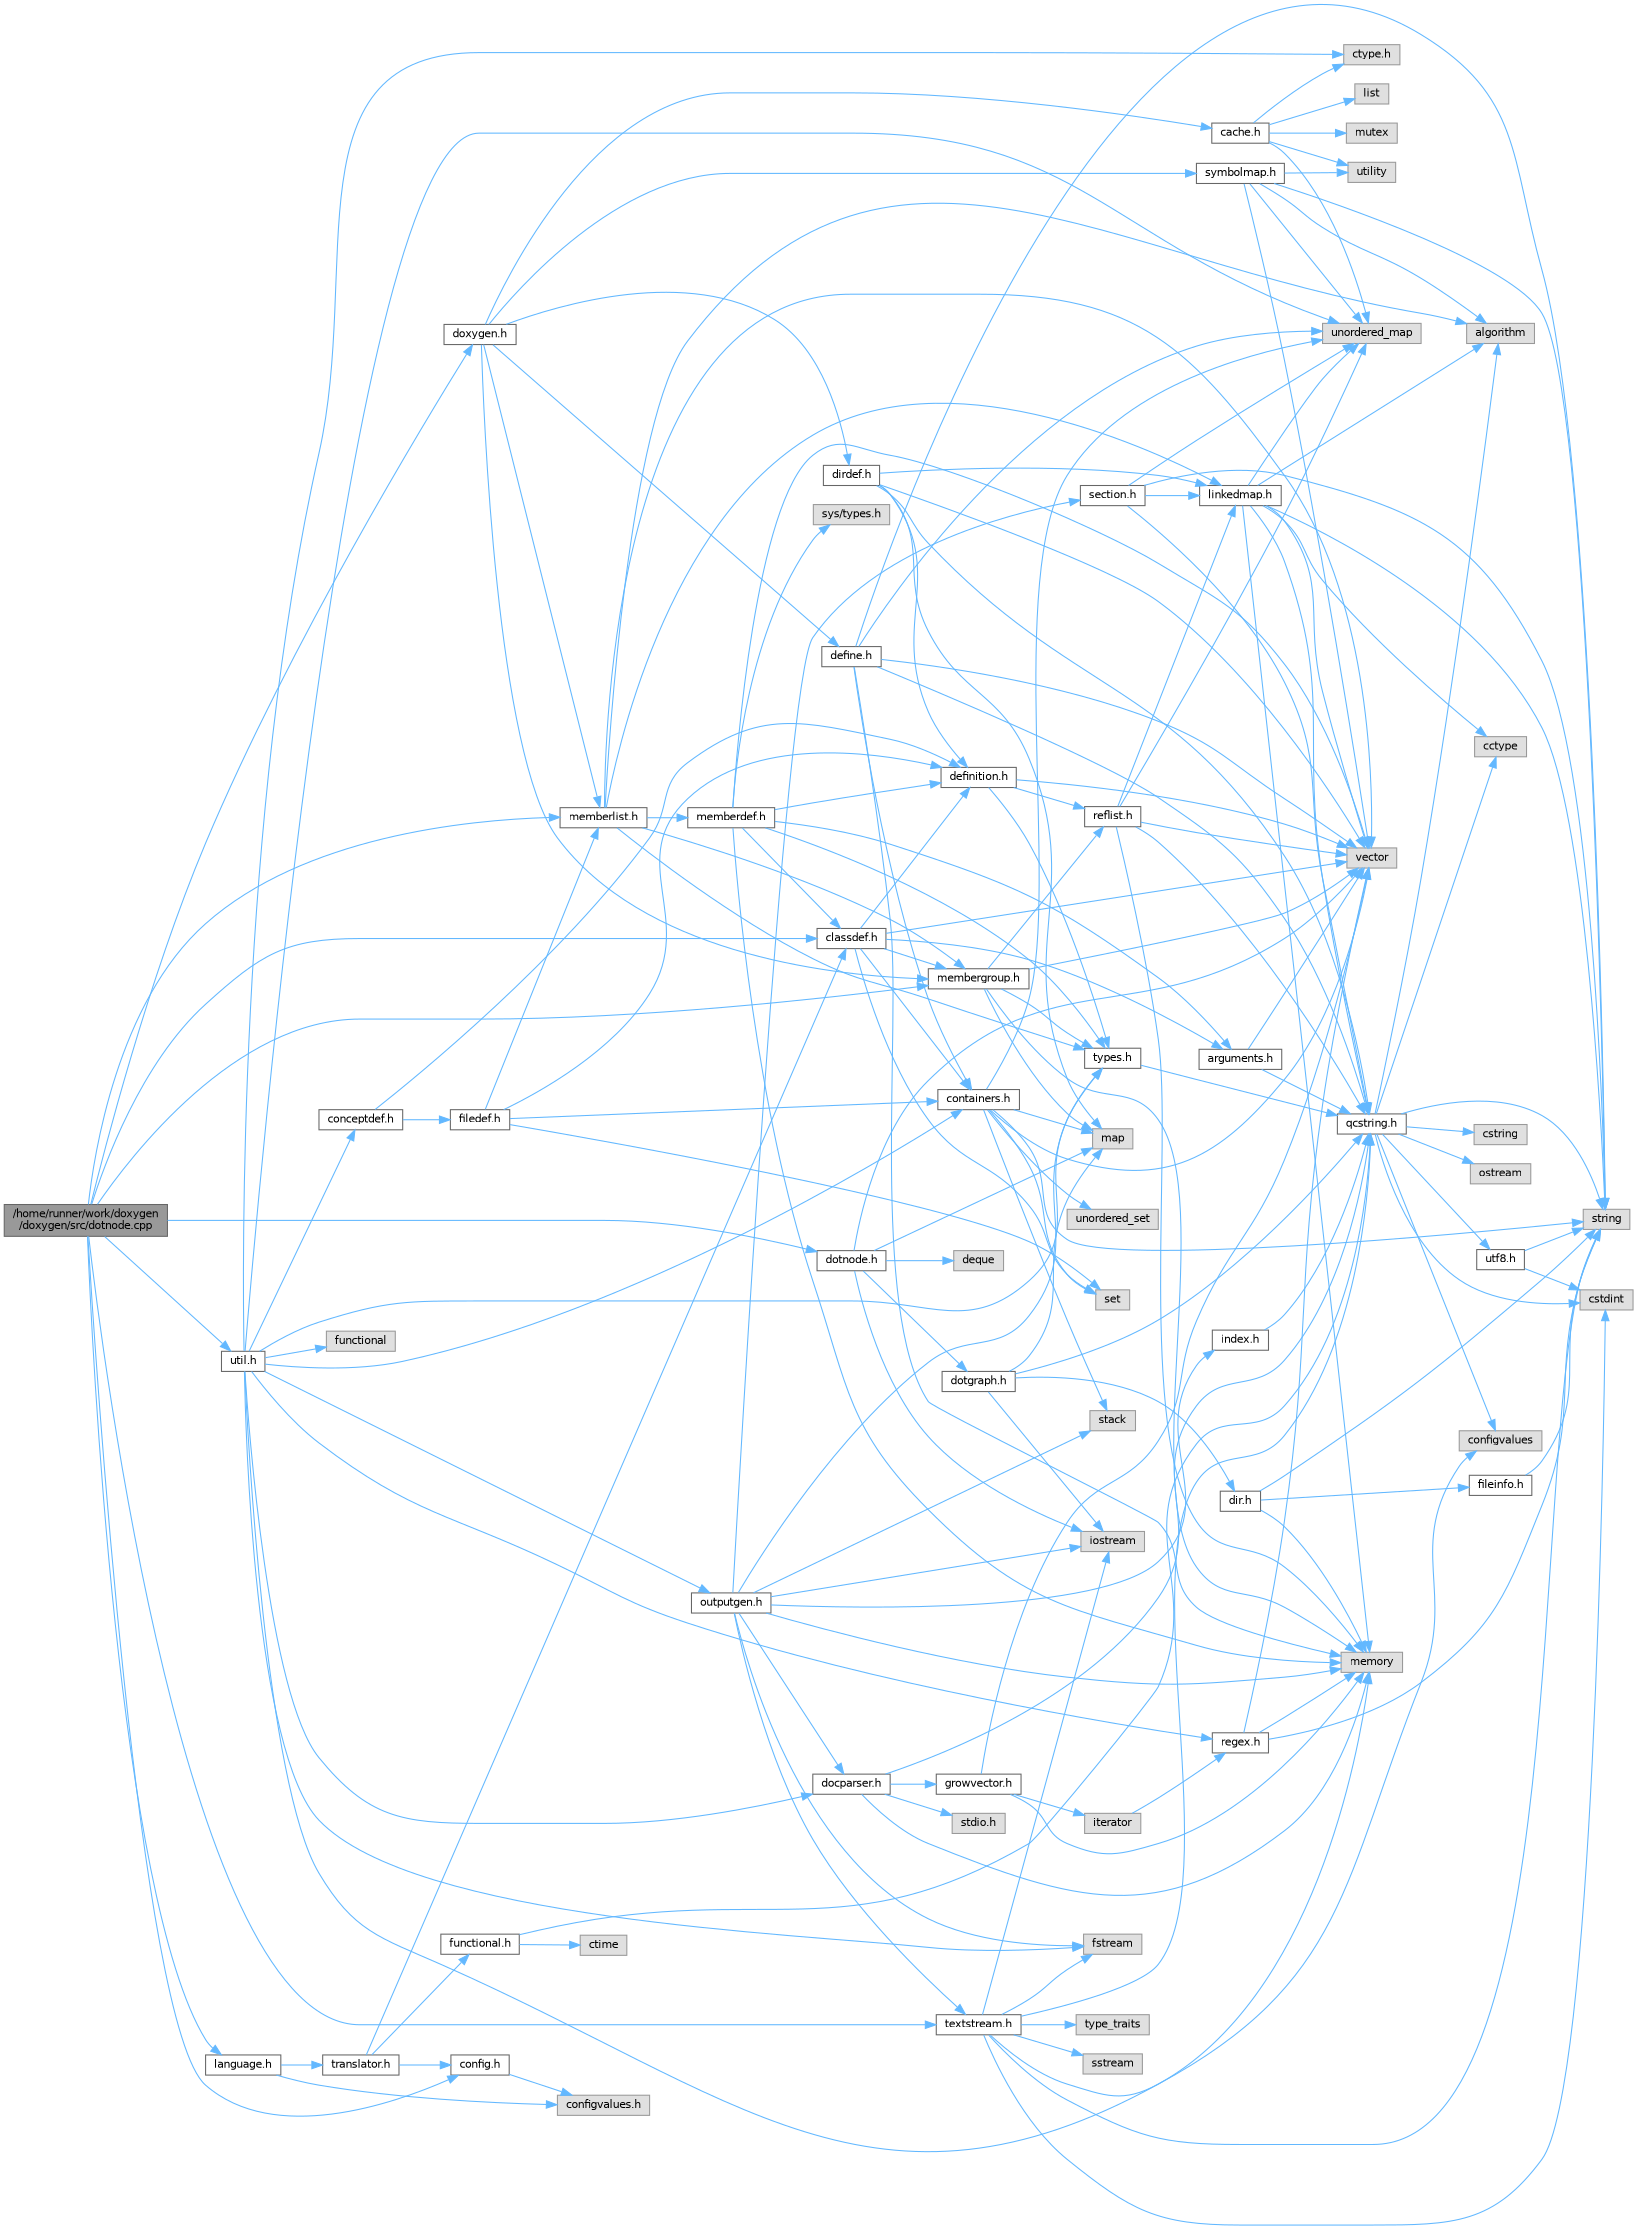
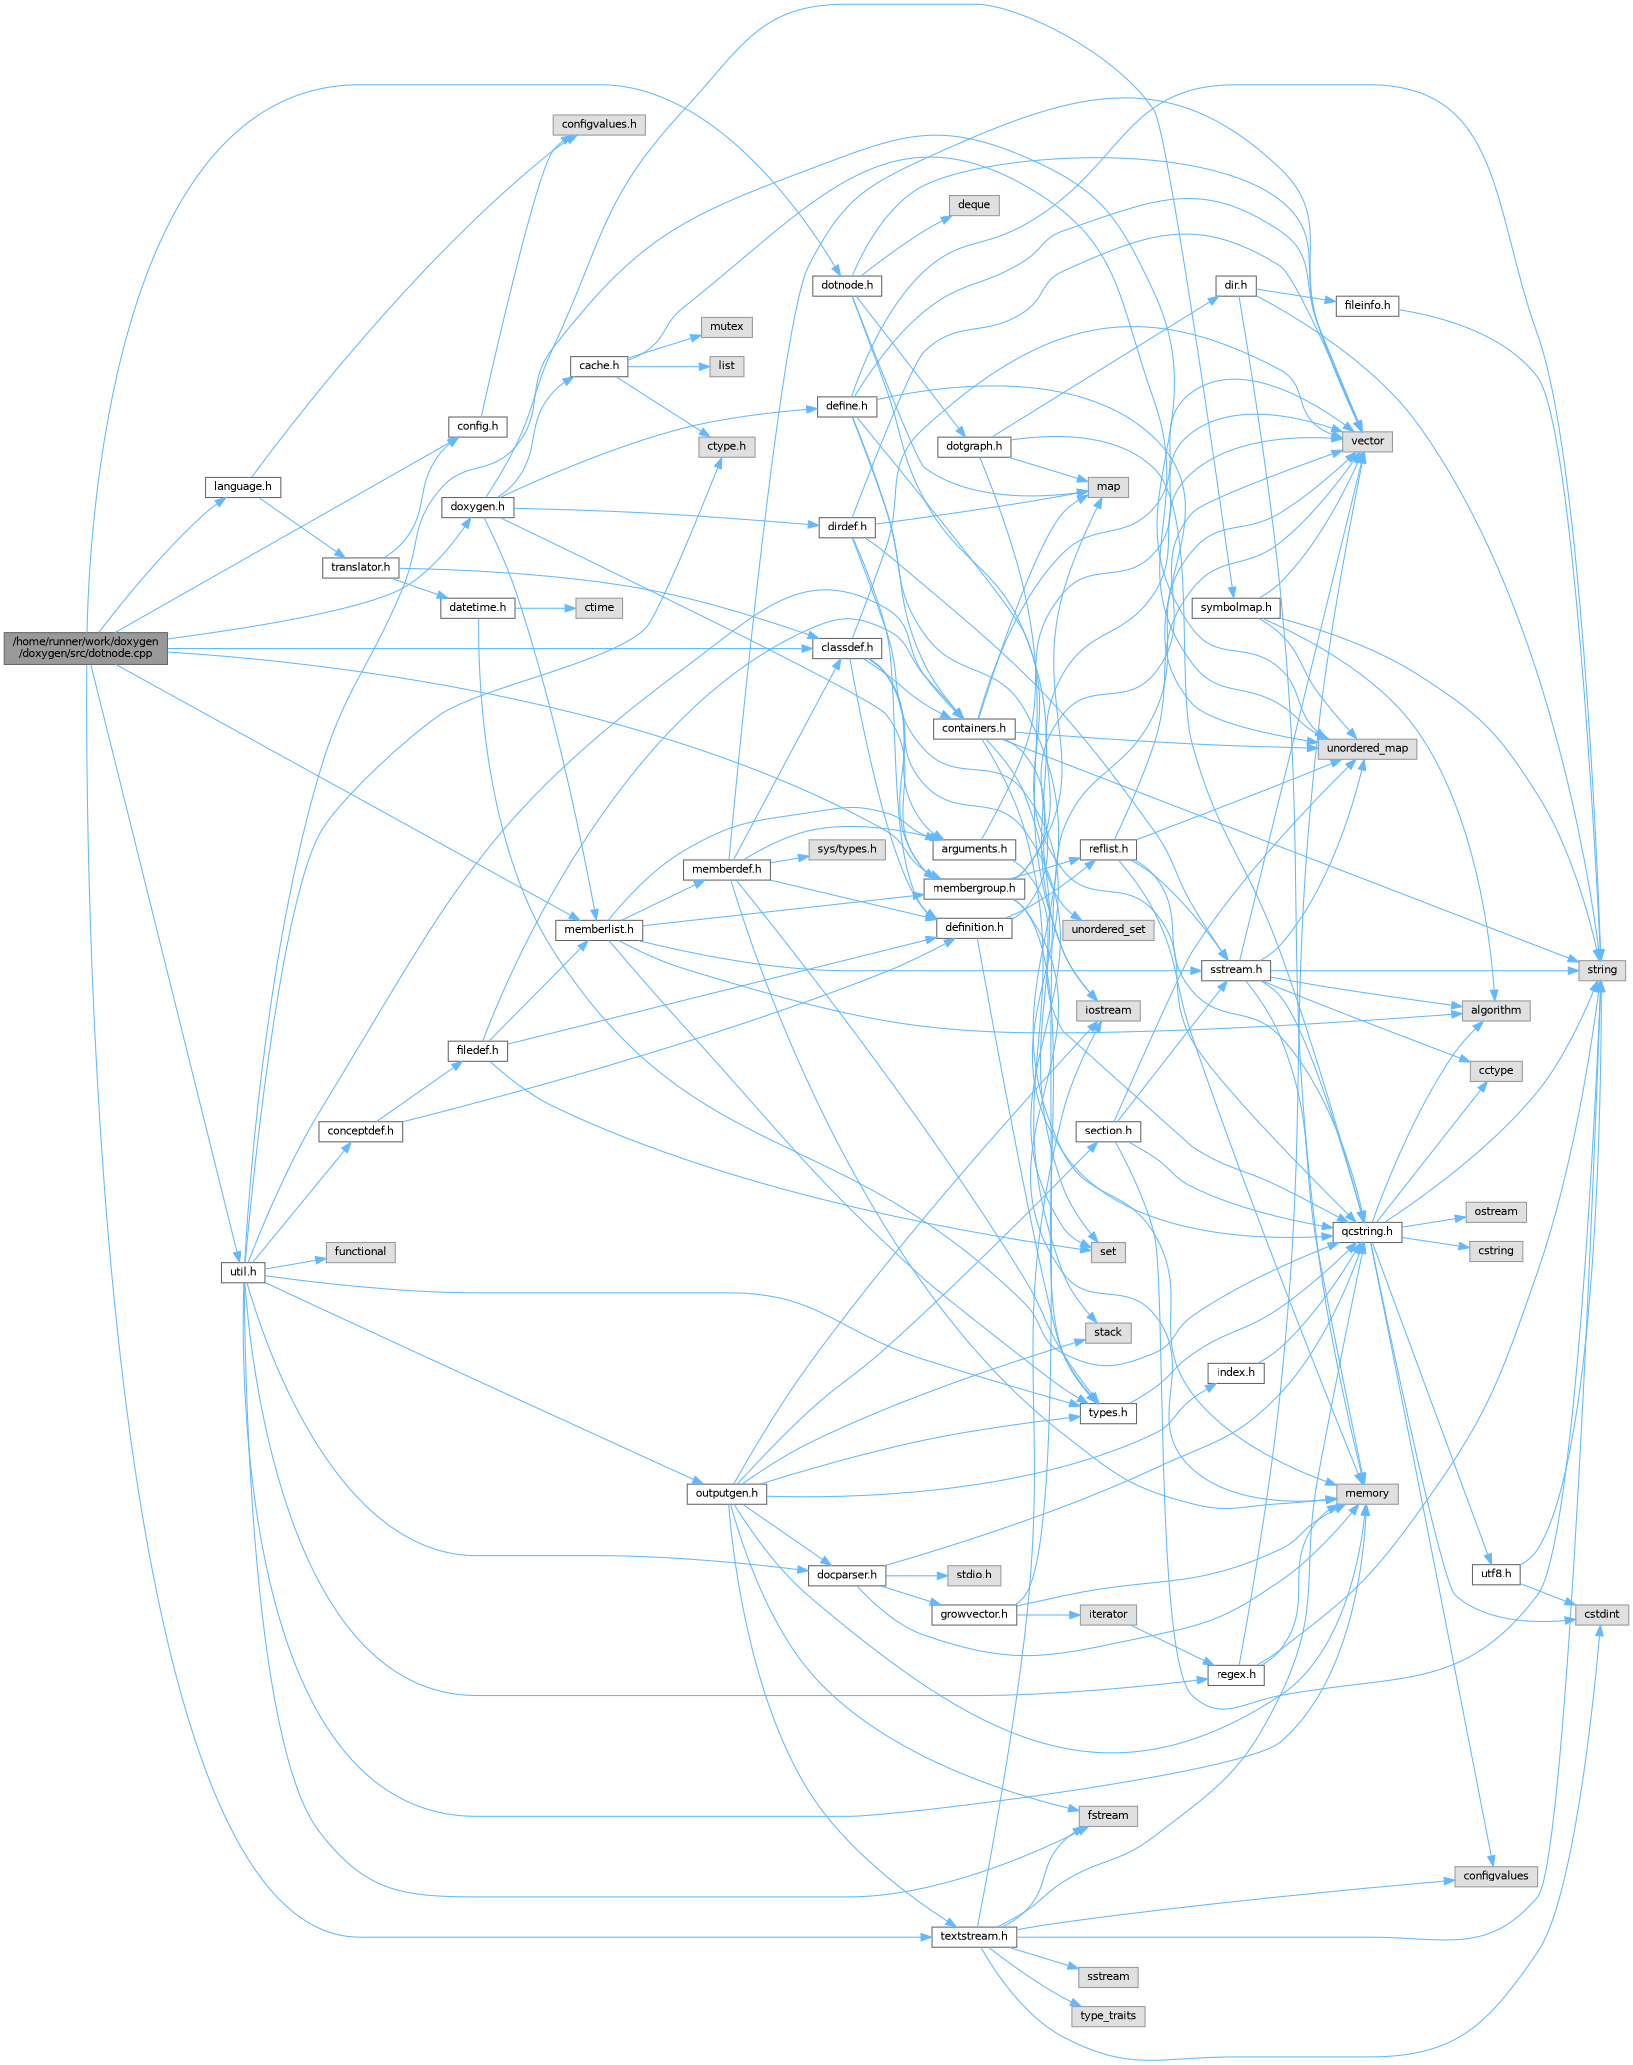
node "utility": removed
edge "memberlist.h" -> "vector": now "memberlist.h" -> "arguments.h"
node "linkedmap.h": label "linkedmap.h" -> "sstream.h"
node "functional.h": label "functional.h" -> "datetime.h"
